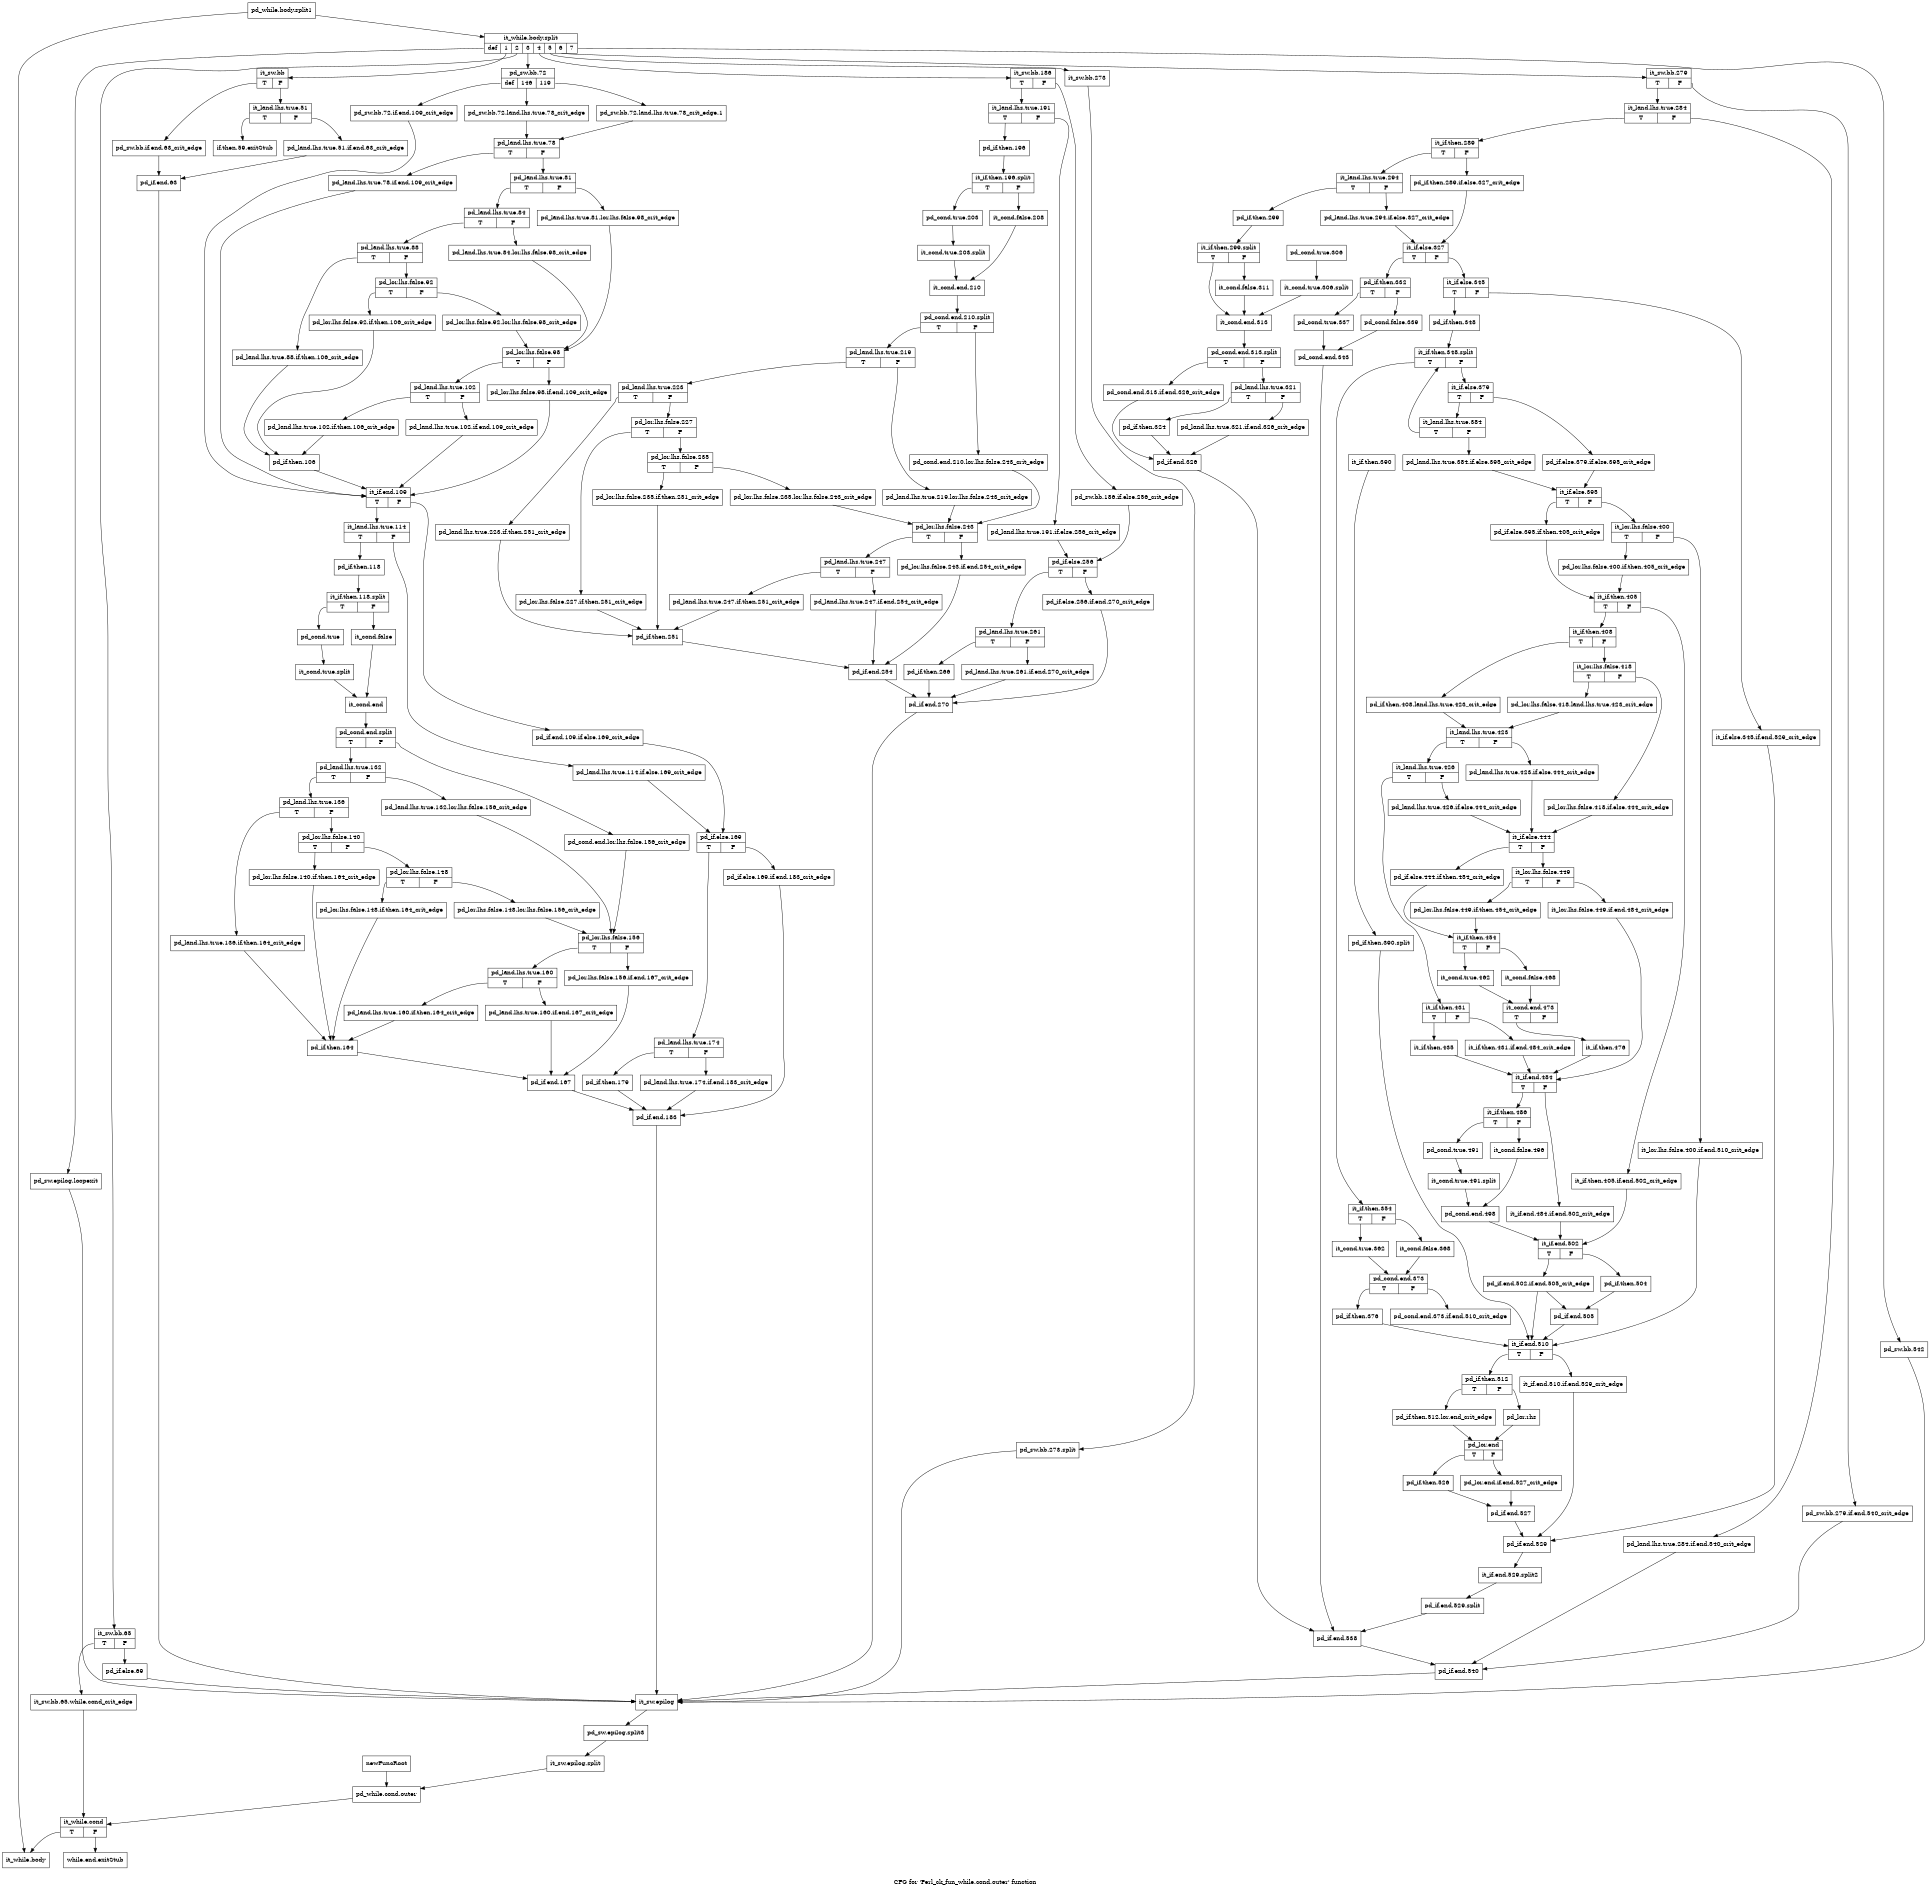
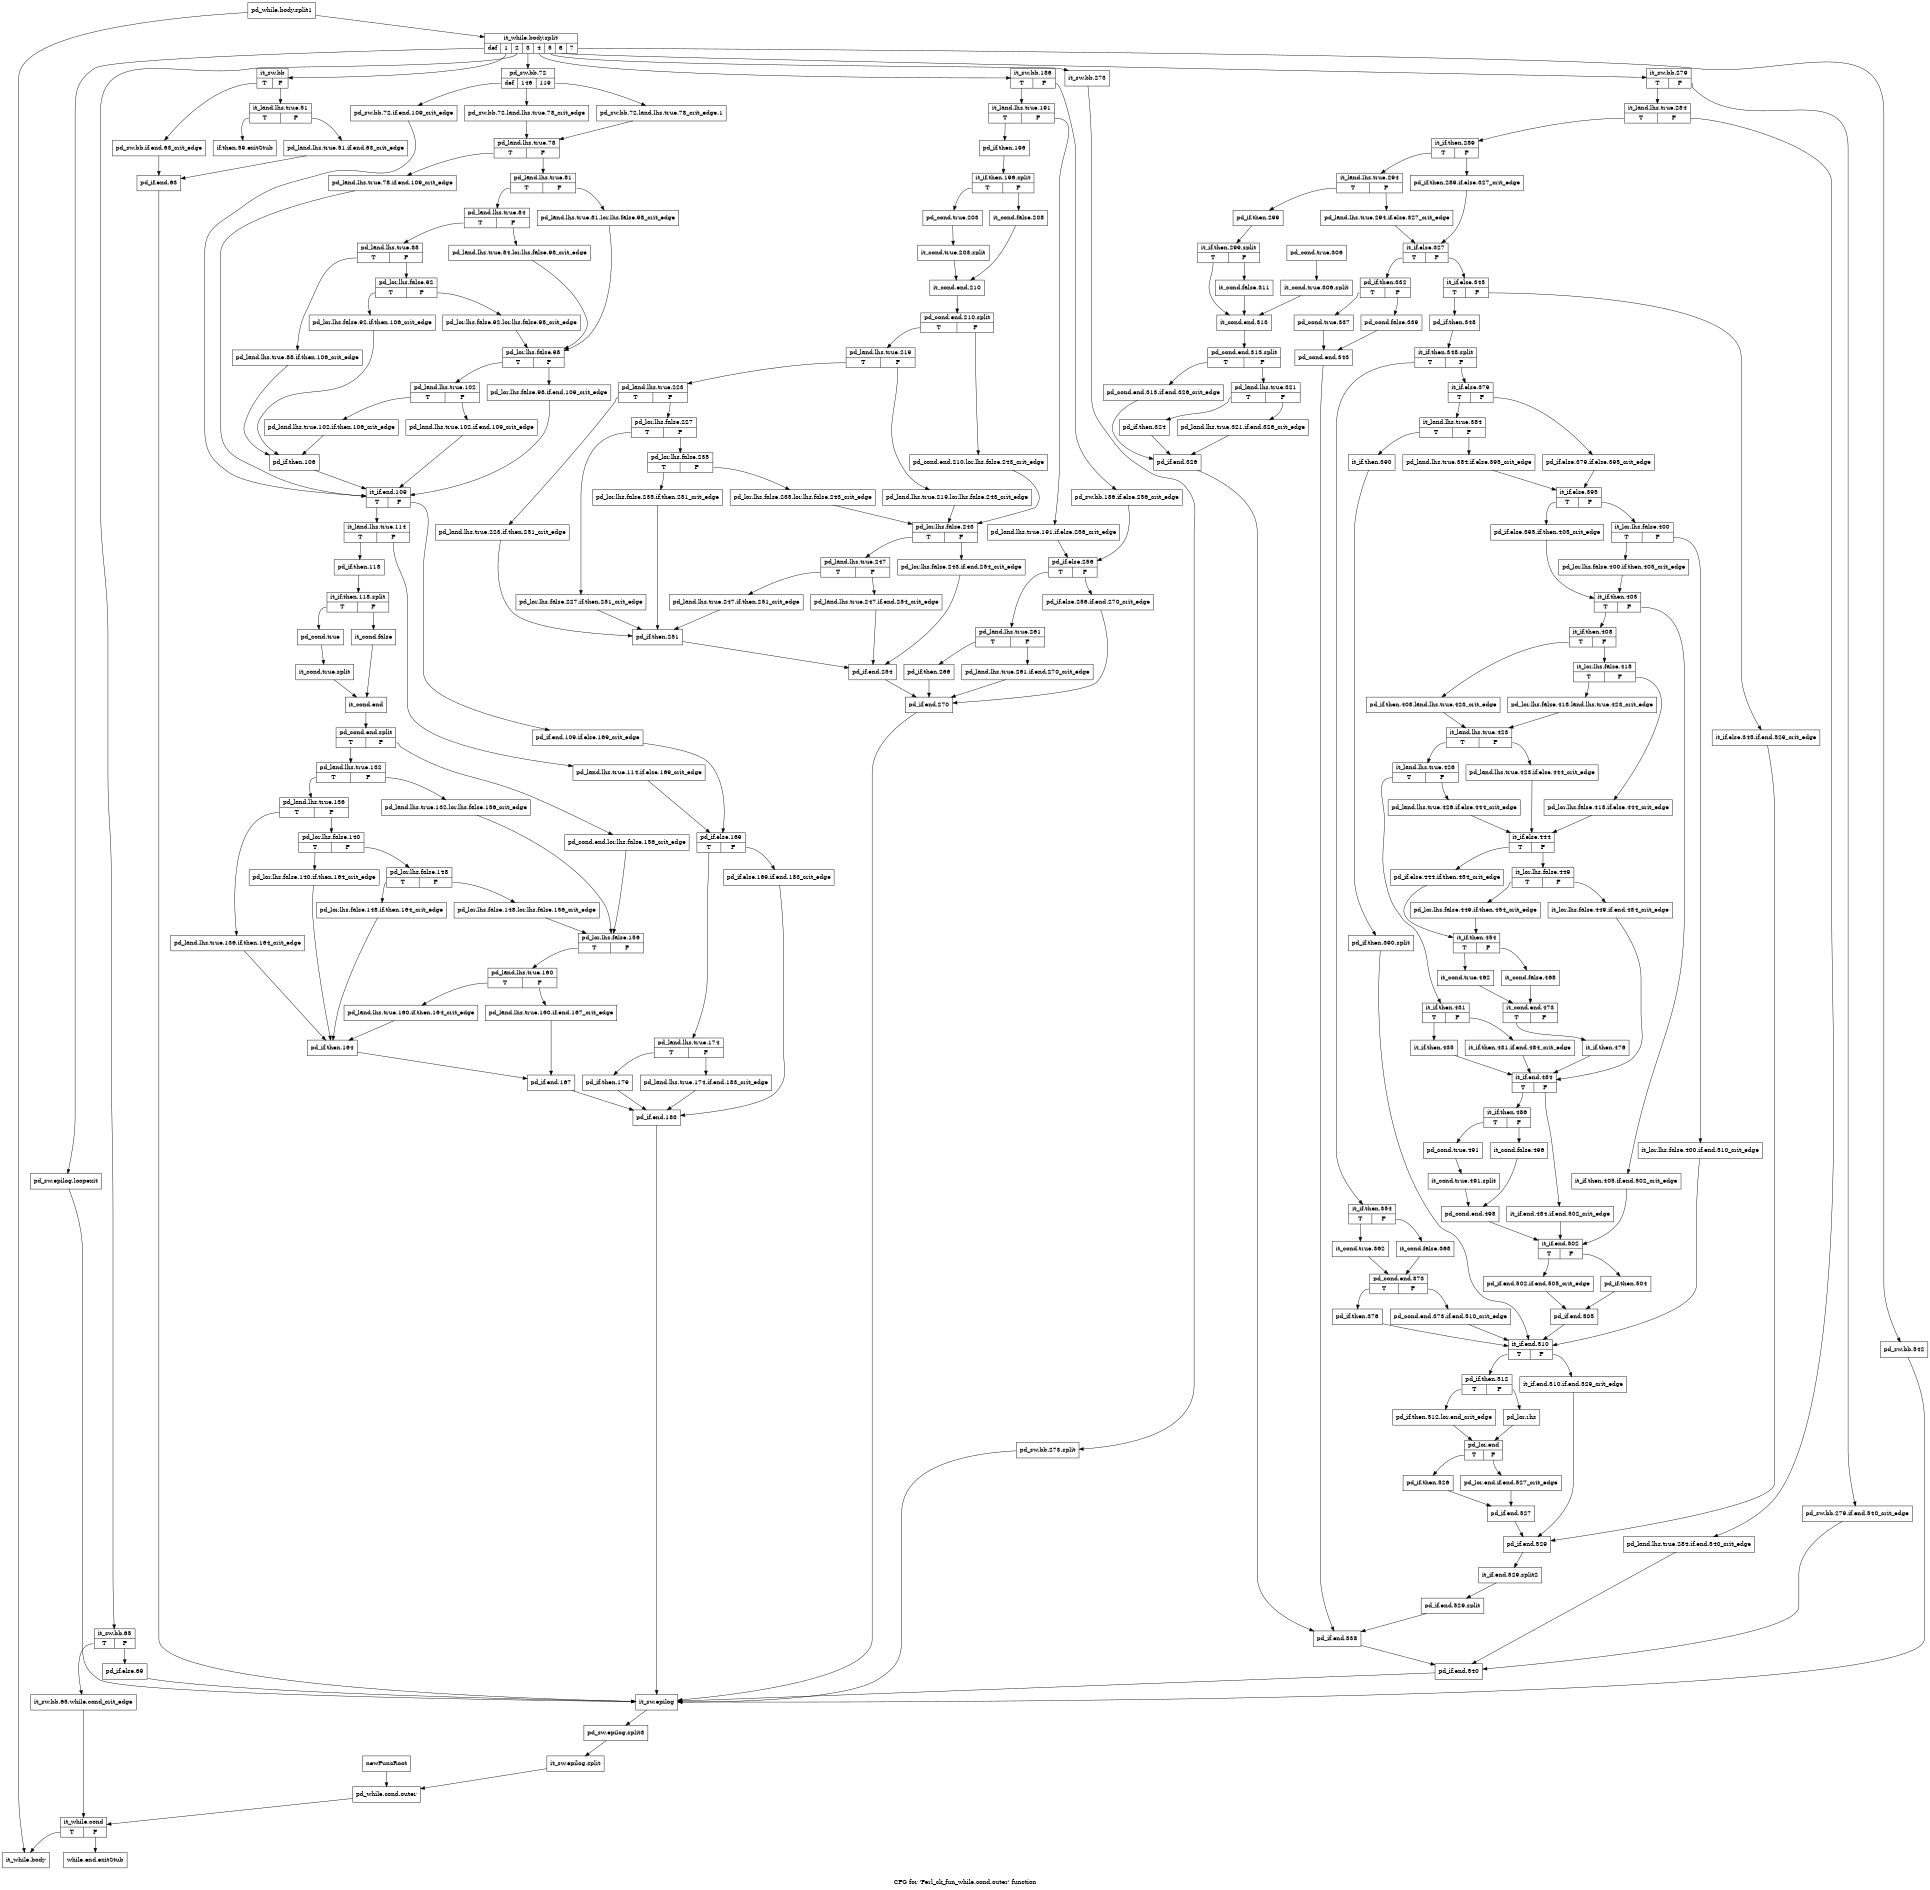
edge "it_land.lhs.true.384" -> "it_if.then.348.split": now "it_land.lhs.true.384" -> "it_if.then.390"
node "pd_lor.lhs.false.156.if.end.167_crit_edge": removed
edge "pd_if.end.502.if.end.505_crit_edge" -> "it_if.end.510": now "pd_cond.end.373.if.end.510_crit_edge" -> "it_if.end.510"
